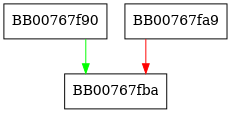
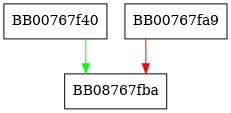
node "BB00767f90": label "BB00767f90" -> "BB00767f40"
node "BB00767fba": label "BB00767fba" -> "BB08767fba"
